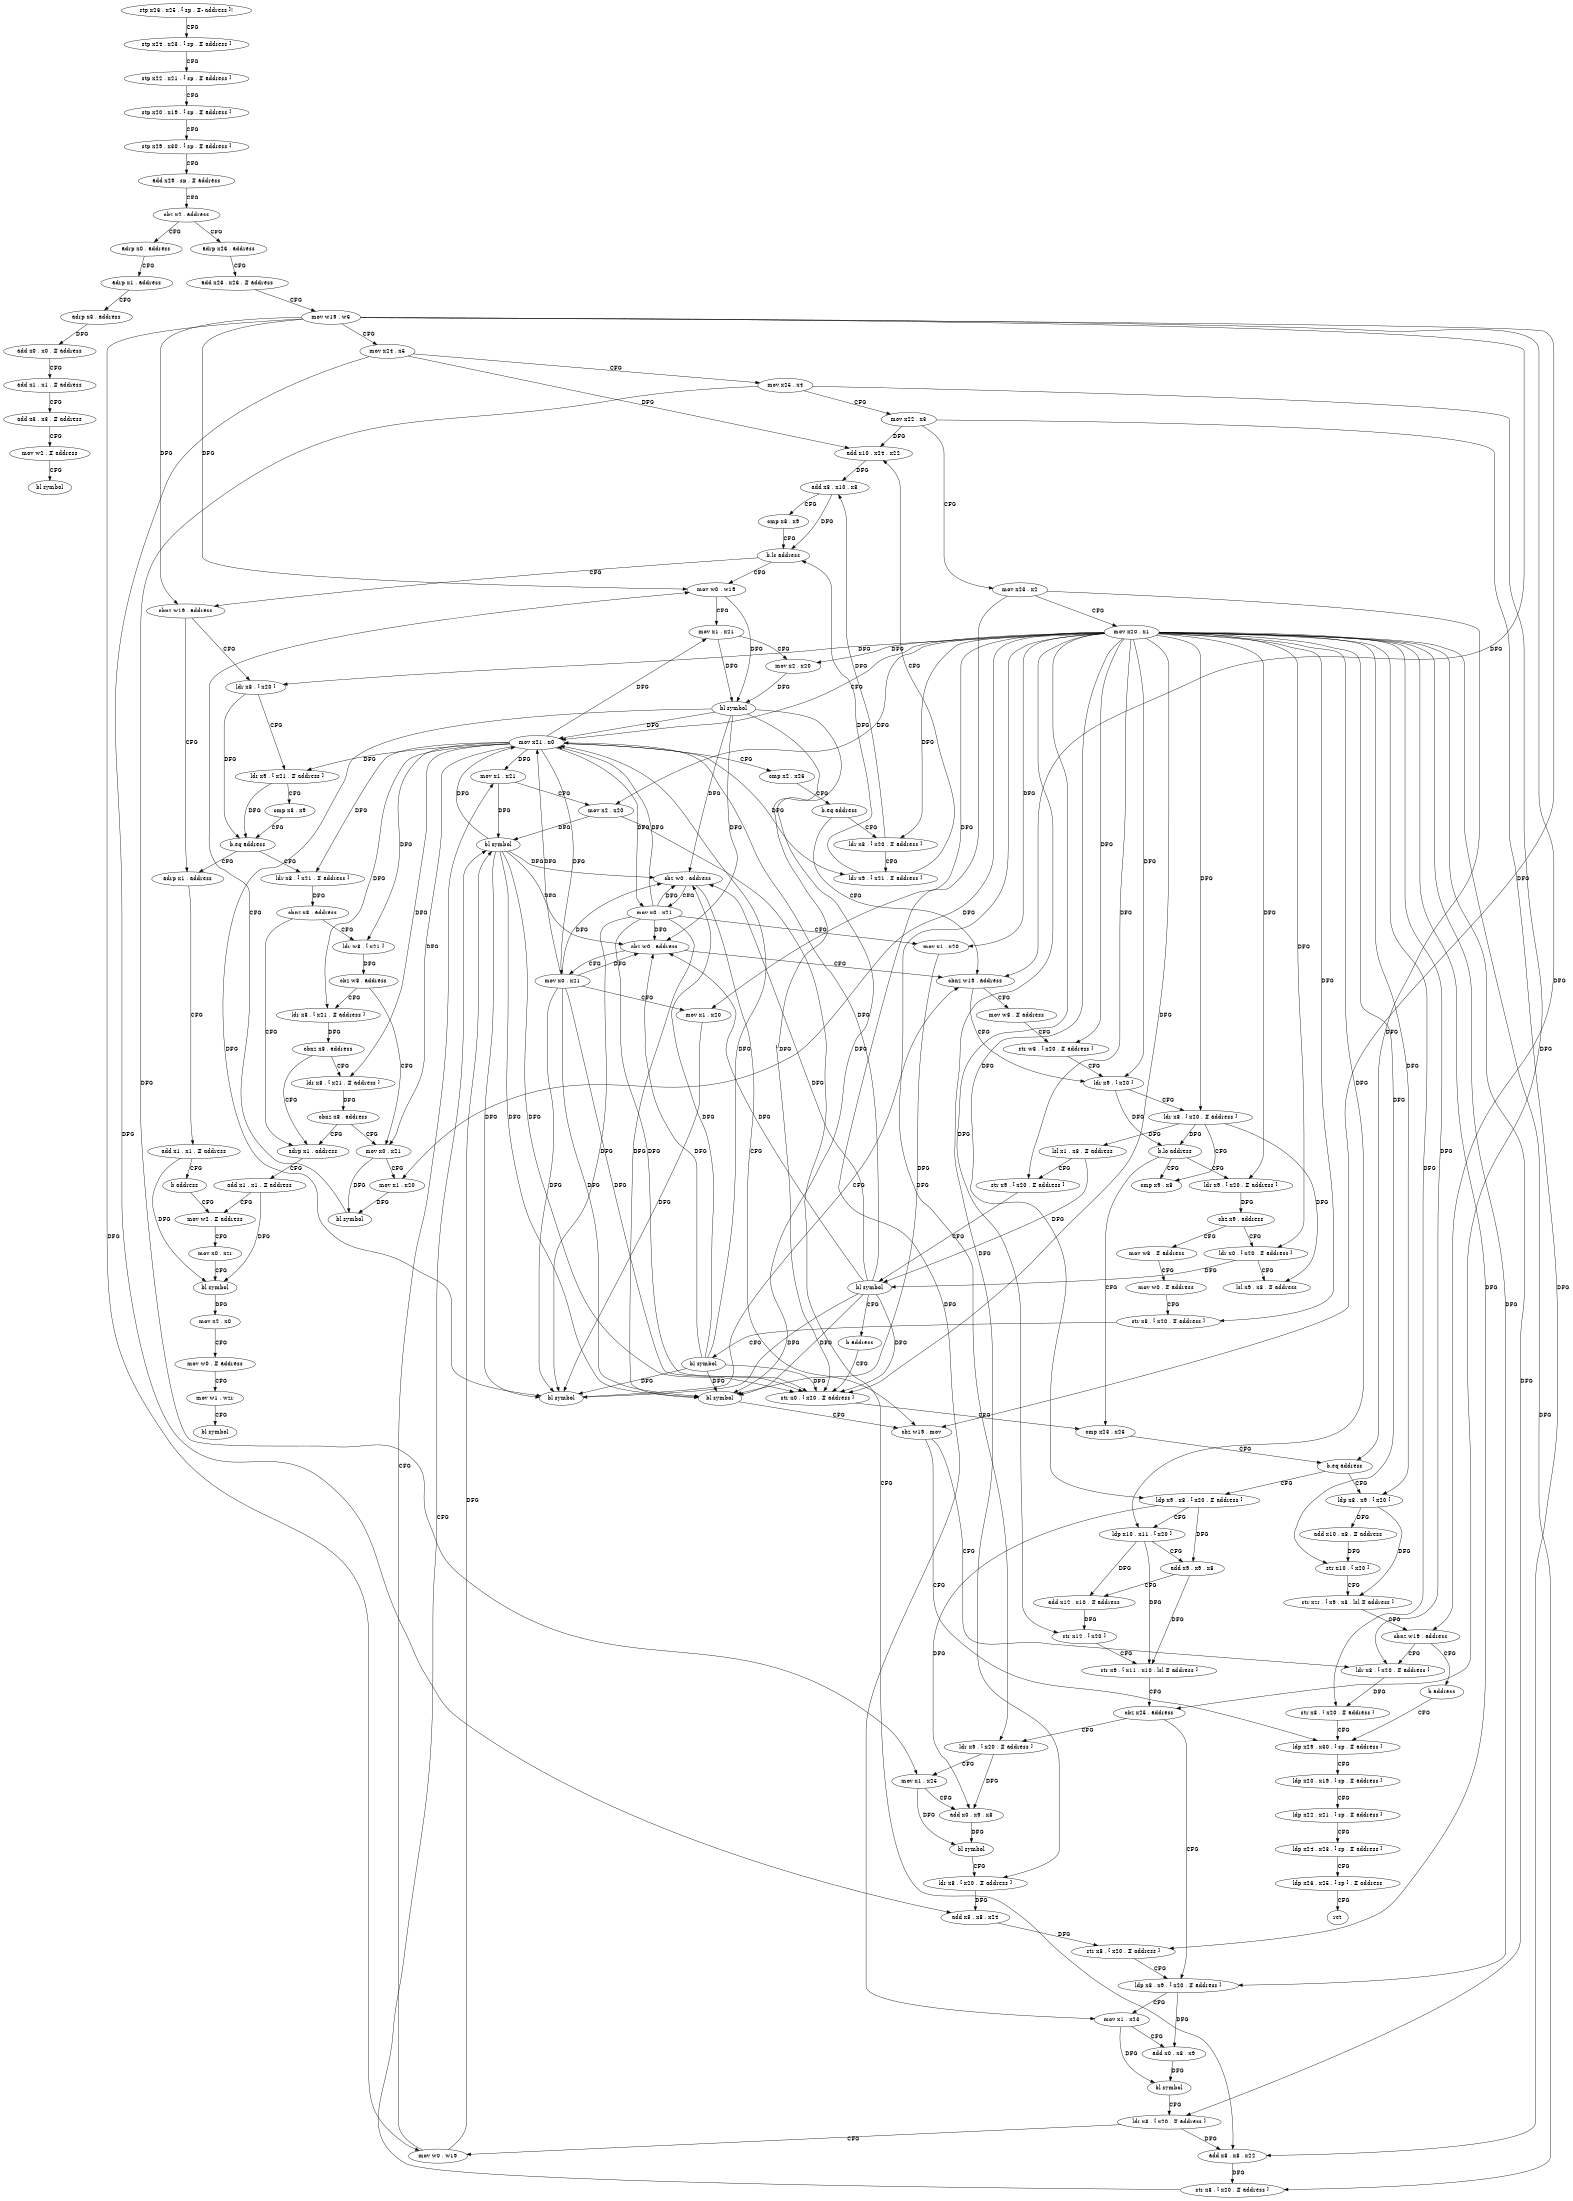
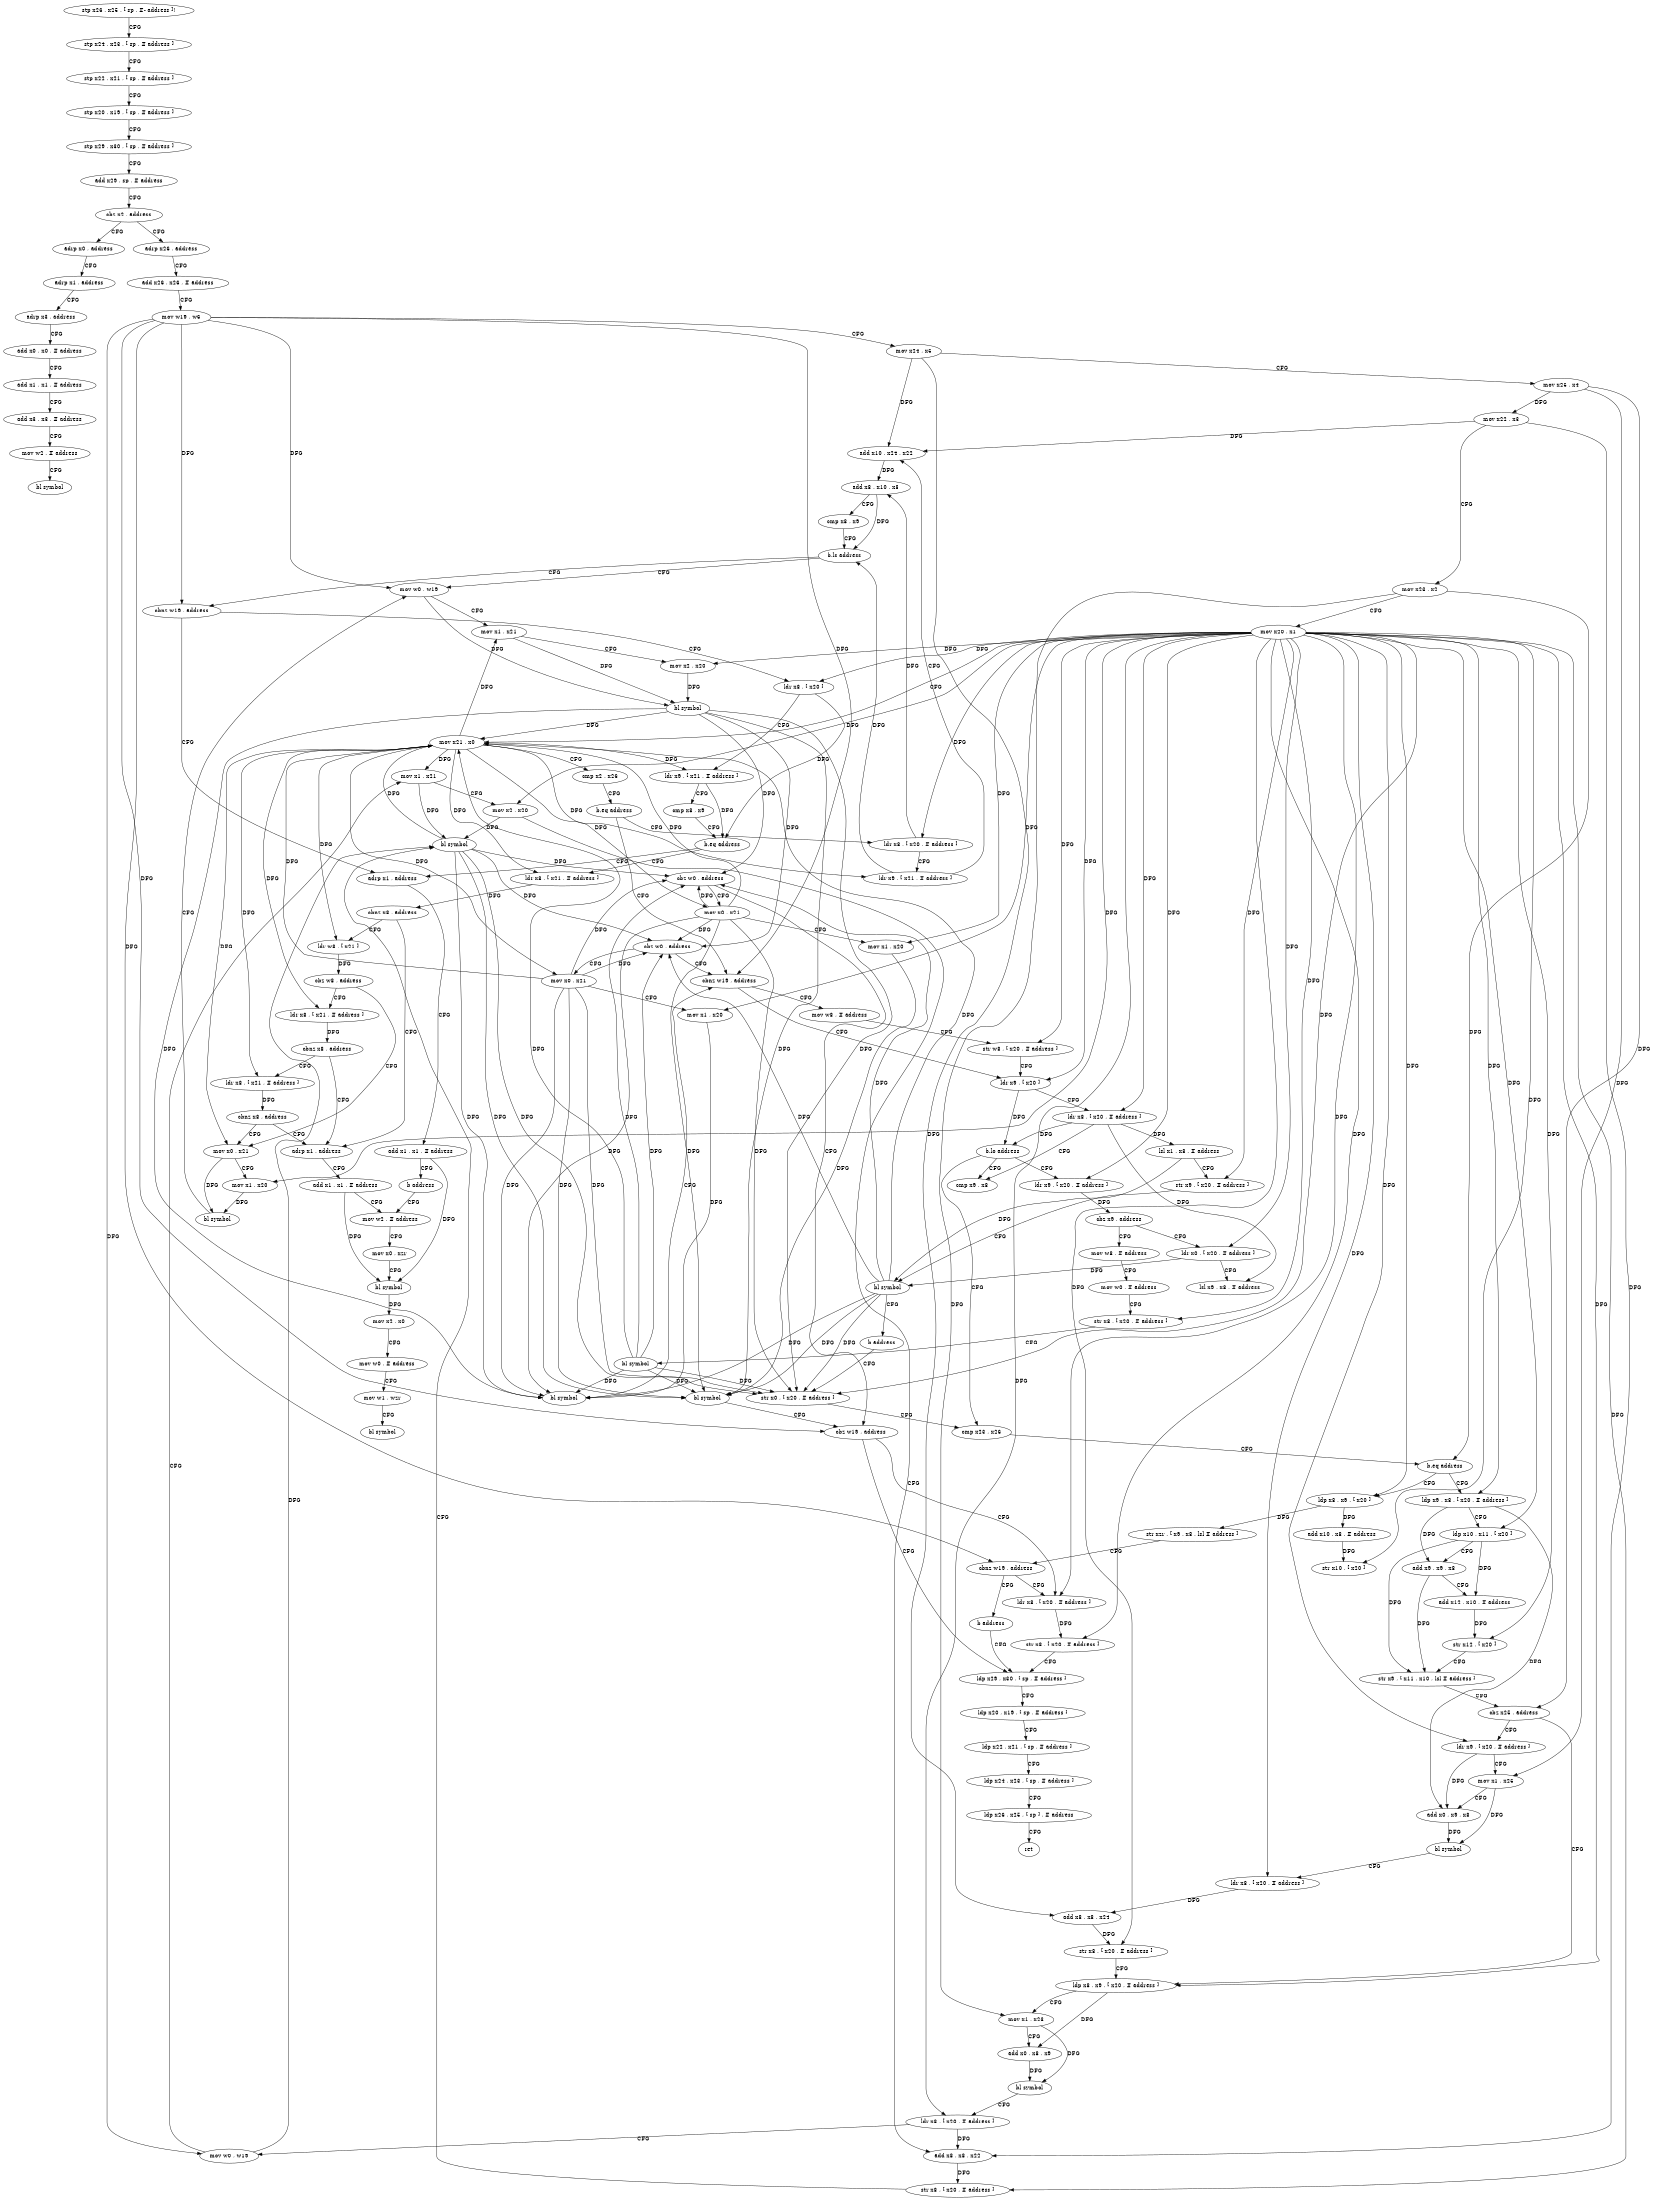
edge "adrp x3 , address" -> "add x0 , x0 , # address": label "DFG" -> "CFG"
edge "mov x25 , x4" -> "mov x22 , x3": label "CFG" -> "DFG"
node "cbz w19 , mov": label "cbz w19 , mov" -> "cbz w19 , address"
edge "str x10 , [ x20 ]" -> "str xzr , [ x9 , x8 , lsl # address ]": removed, label "CFG"
